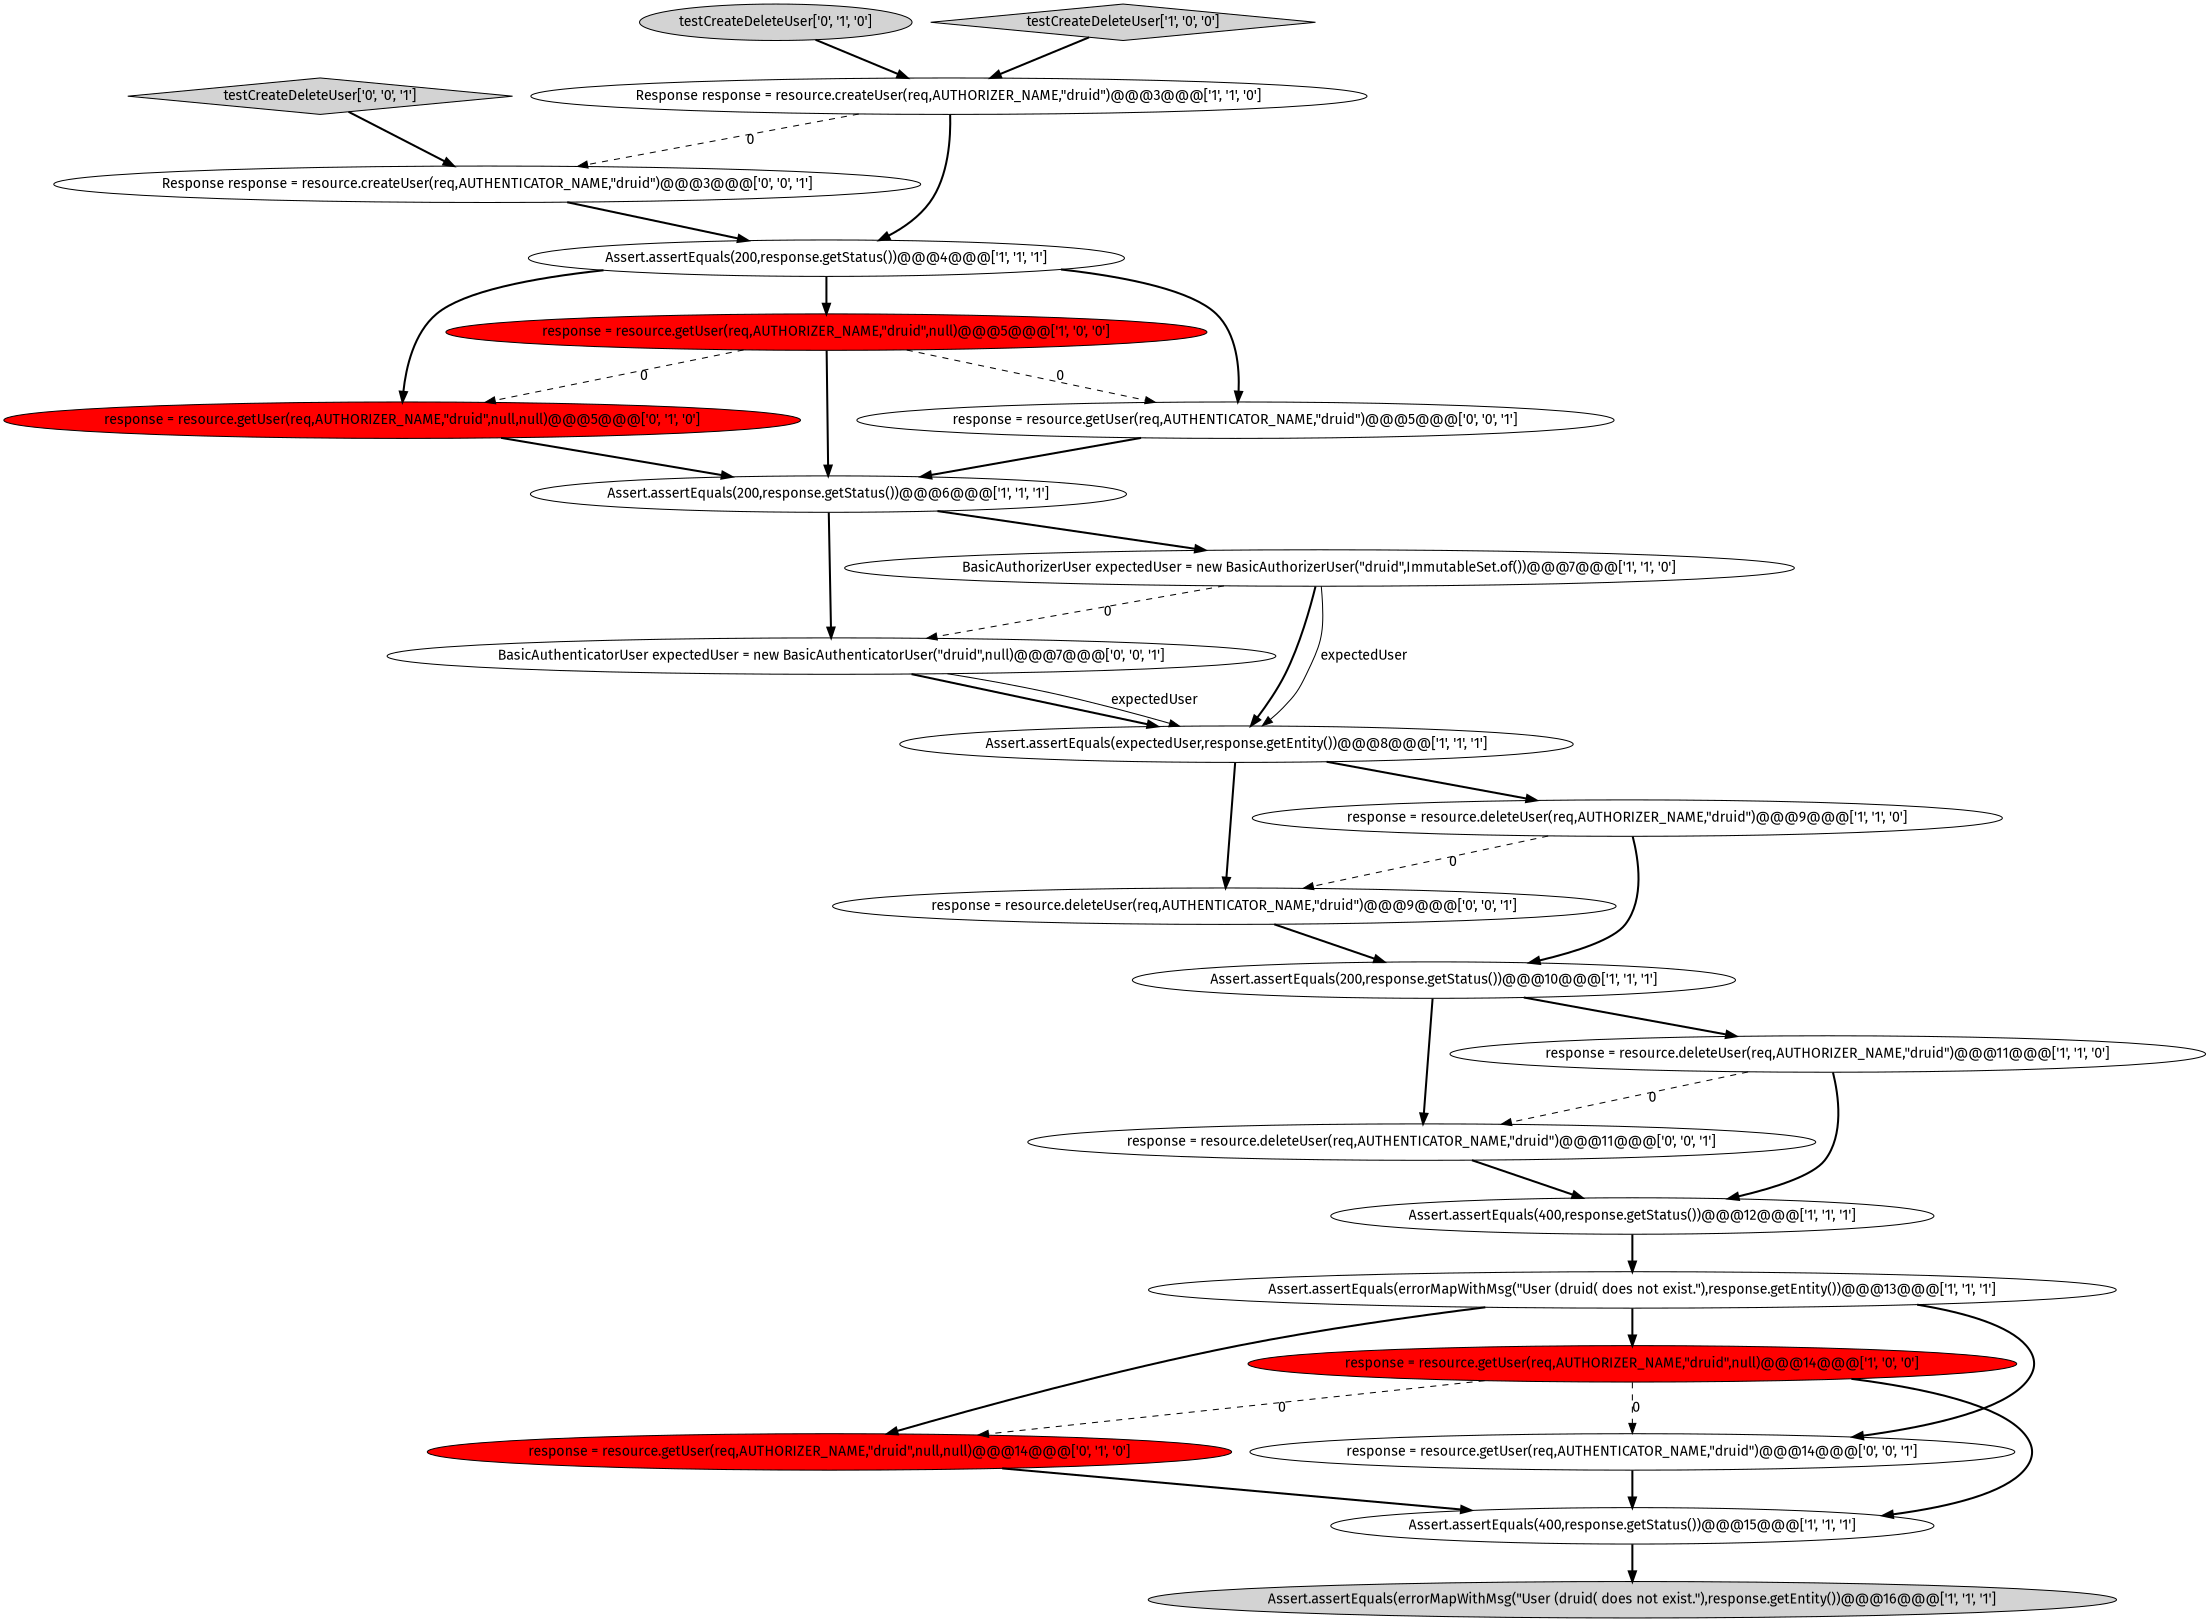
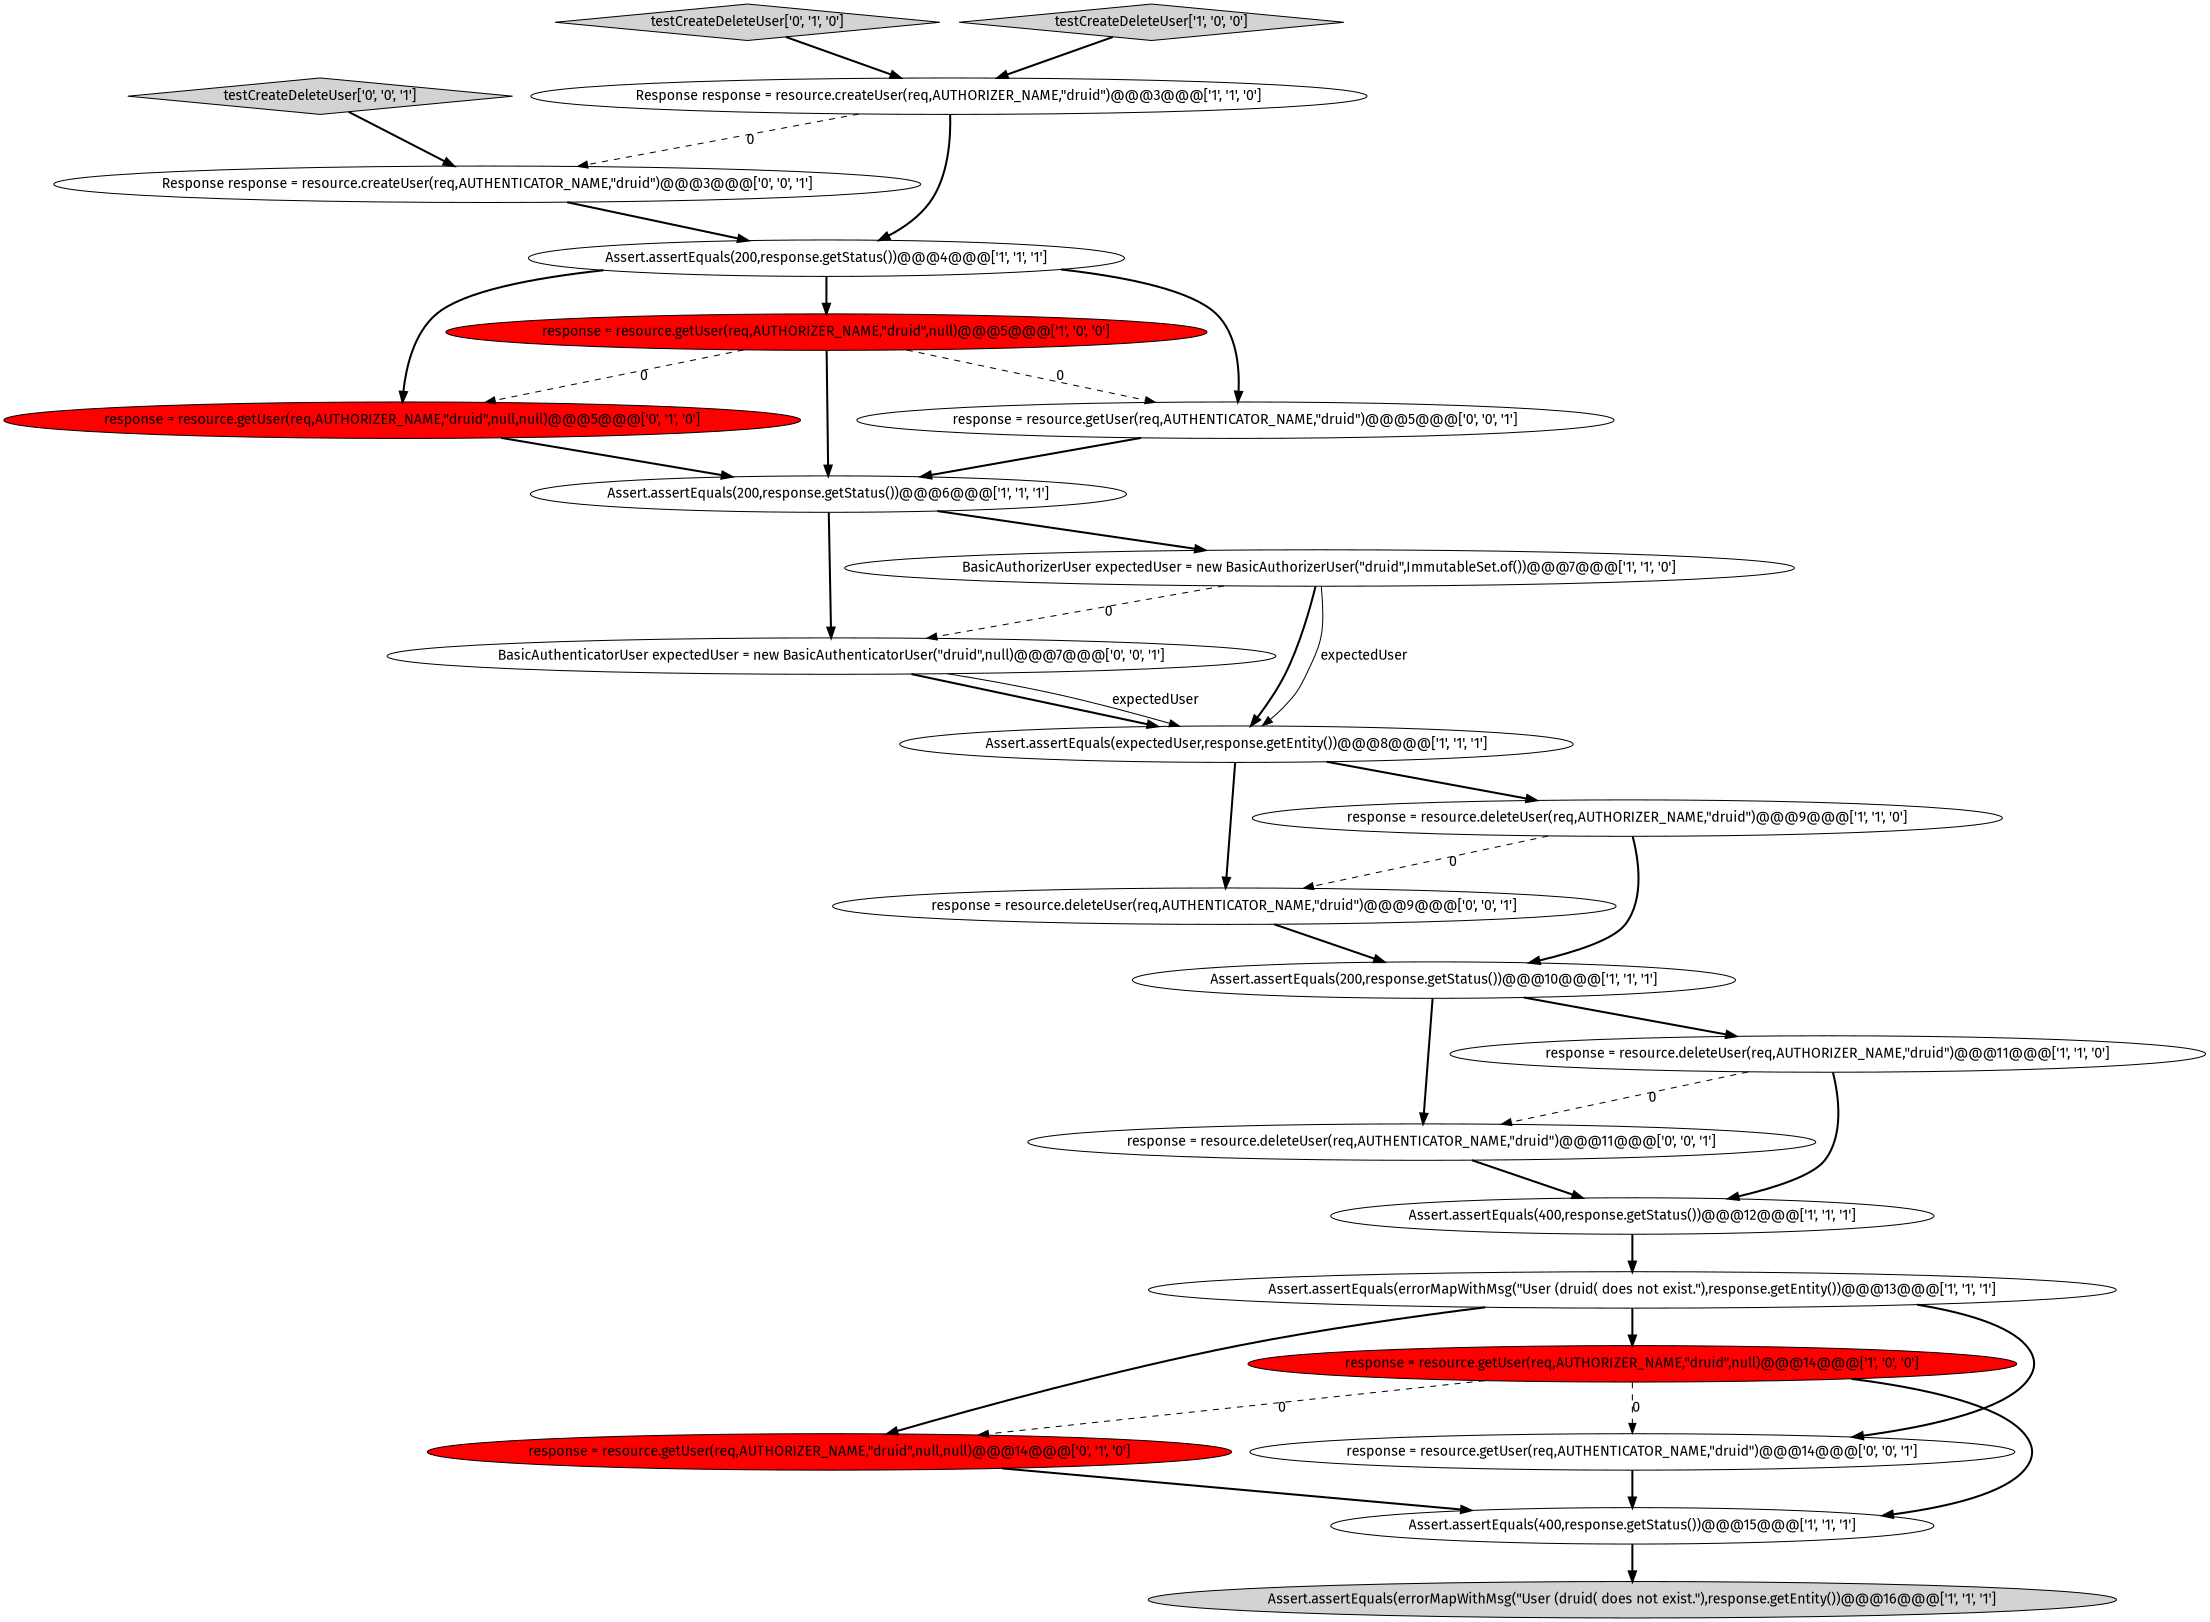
node "testCreateDeleteUser['0', '1', '0']": shape ellipse -> diamond
